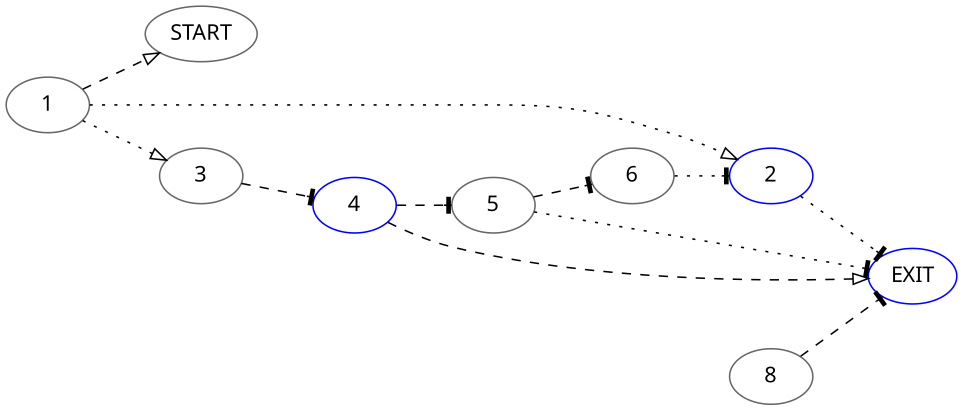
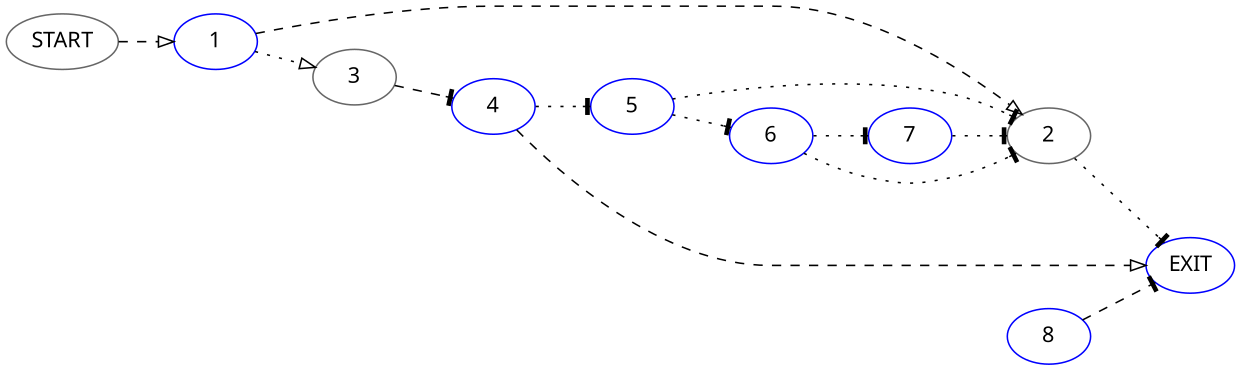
edge "1" -> "START": reversed
node "1": color gray40 -> blue
edge "1" -> "2": style dotted -> dashed
node "7": added
node "6": color gray40 -> blue
node "2": color blue -> gray40
edge "5" -> "6": style dashed -> dotted
edge "4" -> "5": style dashed -> dotted
node "5": color gray40 -> blue
edge "5" -> "EXIT": now "5" -> "2"
node "8": color gray40 -> blue
